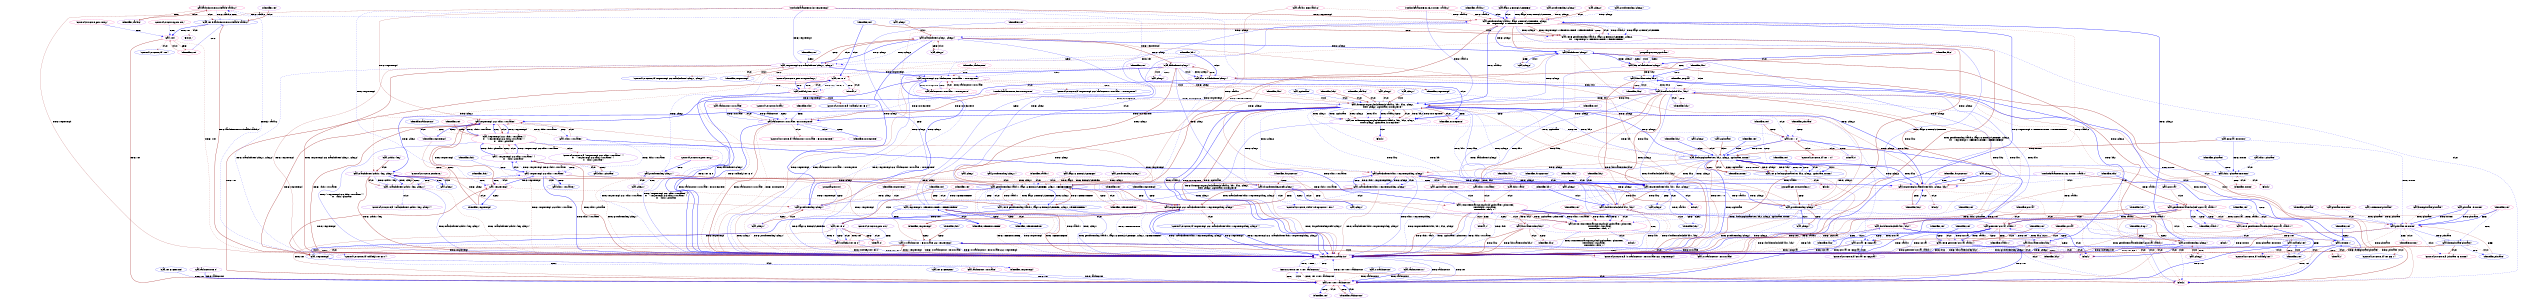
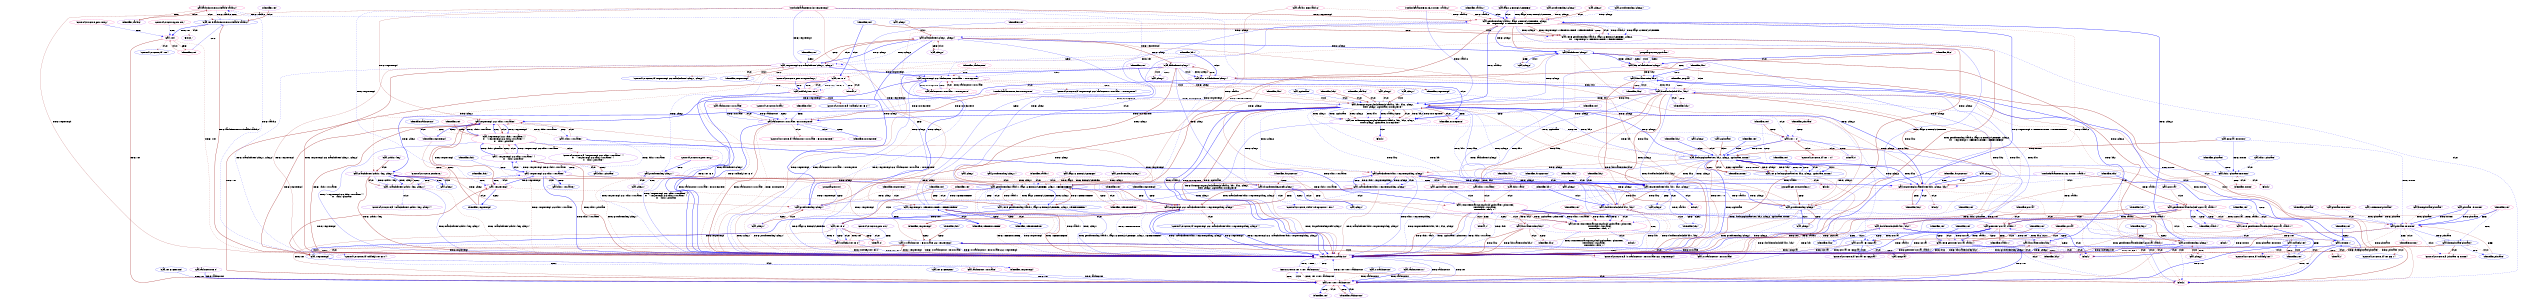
edge "(MethodParameterIn,int requeue_pi)" -> "(Call,requeue_pi ? VERIFY_WRITE : VERIFY_READ)": added, label "DDG: requeue_pi"
edge "(Call,fault_in_user_writeable(uaddr2))" -> "(MethodReturn,static int)": label "FLAGS: uaddr2" -> "DDG: uaddr2"
node "(Identifier,drop1)": label "(Identifier,drop1)" -> "(Identifier,key1)"
edge "(Call,ret > 0)" -> "(Call,ret ? ret : task_count)": style bold -> solid
node "(Call,*cmpval)": added
